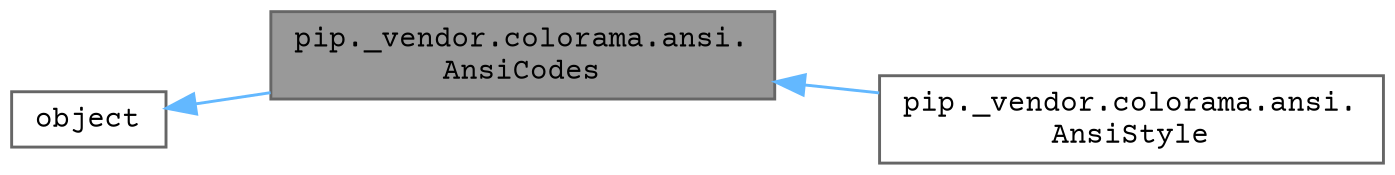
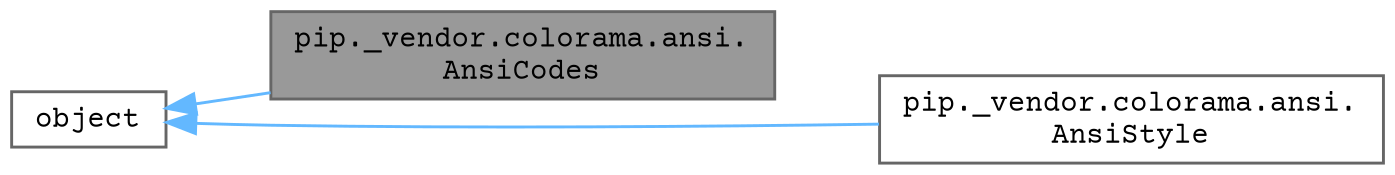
edge "pip._vendor.colorama.ansi. AnsiStyle" -> "pip._vendor.colorama.ansi. AnsiCodes": now "pip._vendor.colorama.ansi. AnsiStyle" -> "object"
